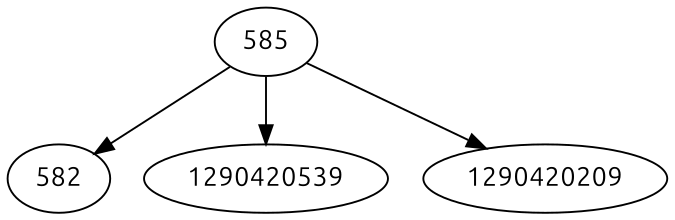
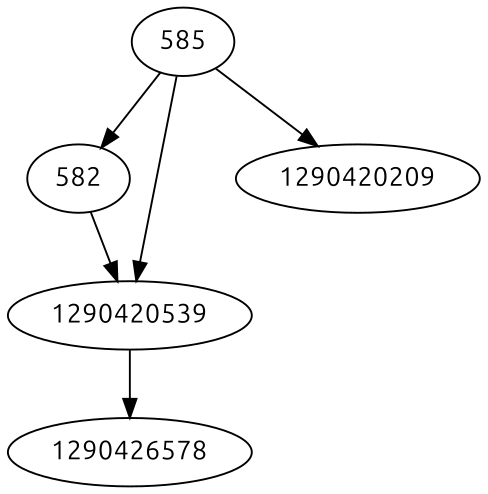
edge "582" -> "1290420539": added
node "1290426578": added
